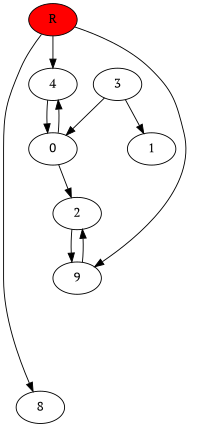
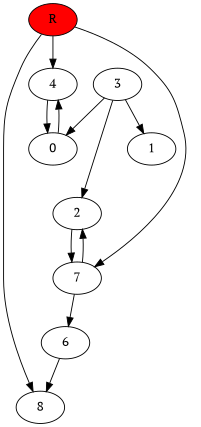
edge "0" -> "2": now "3" -> "2"
node "9": label "9" -> "7"
node "6": added
